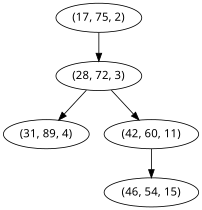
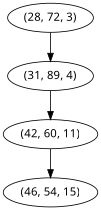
node "(17, 75, 2)": removed
edge "(28, 72, 3)" -> "(42, 60, 11)": now "(31, 89, 4)" -> "(42, 60, 11)"
